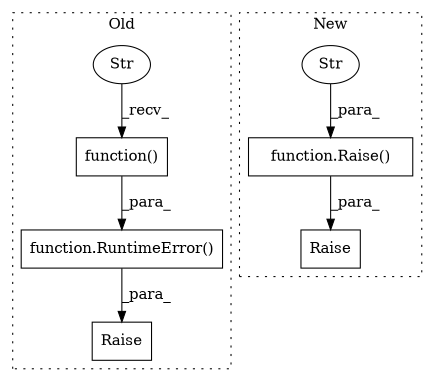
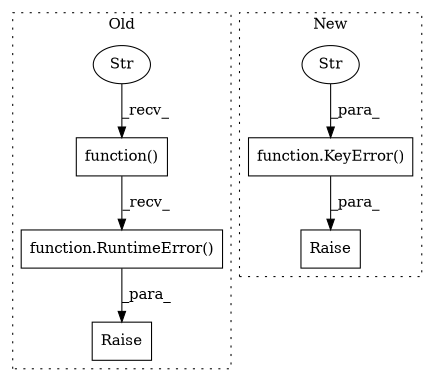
node "function.Raise()": label "function.Raise()" -> "function.KeyError()"
edge "function()" -> "function.RuntimeError()": label "_para_" -> "_recv_"
